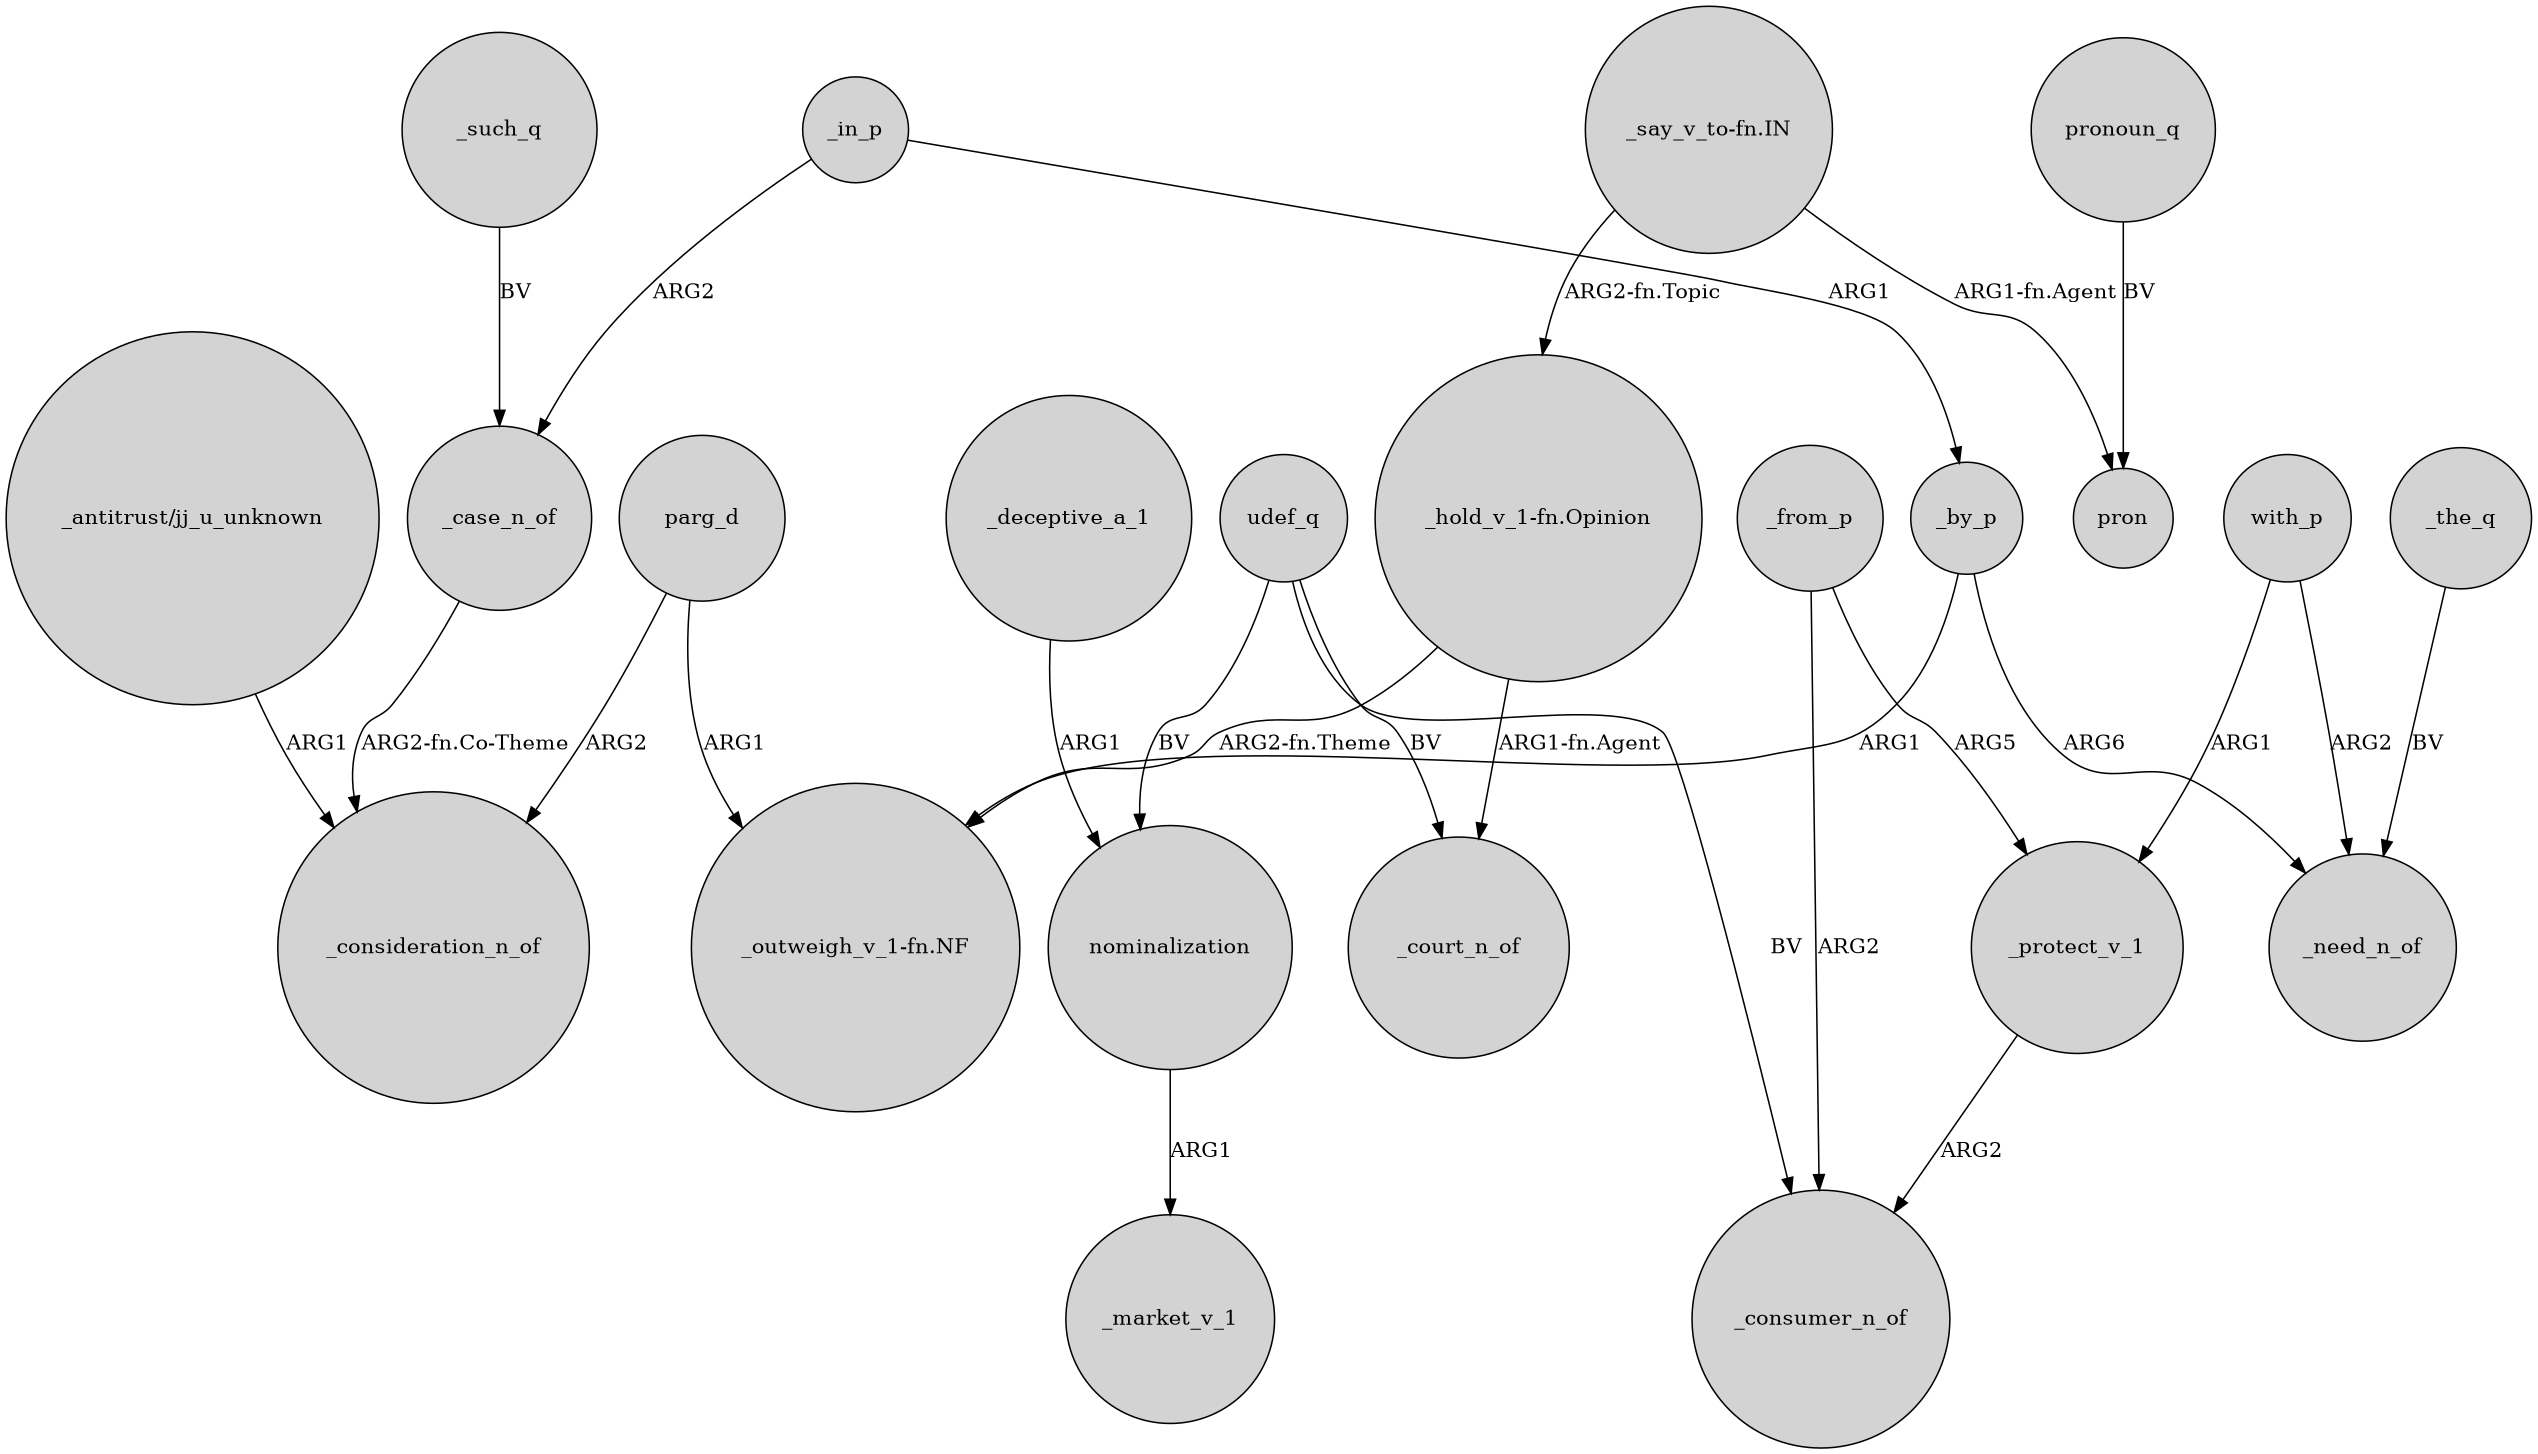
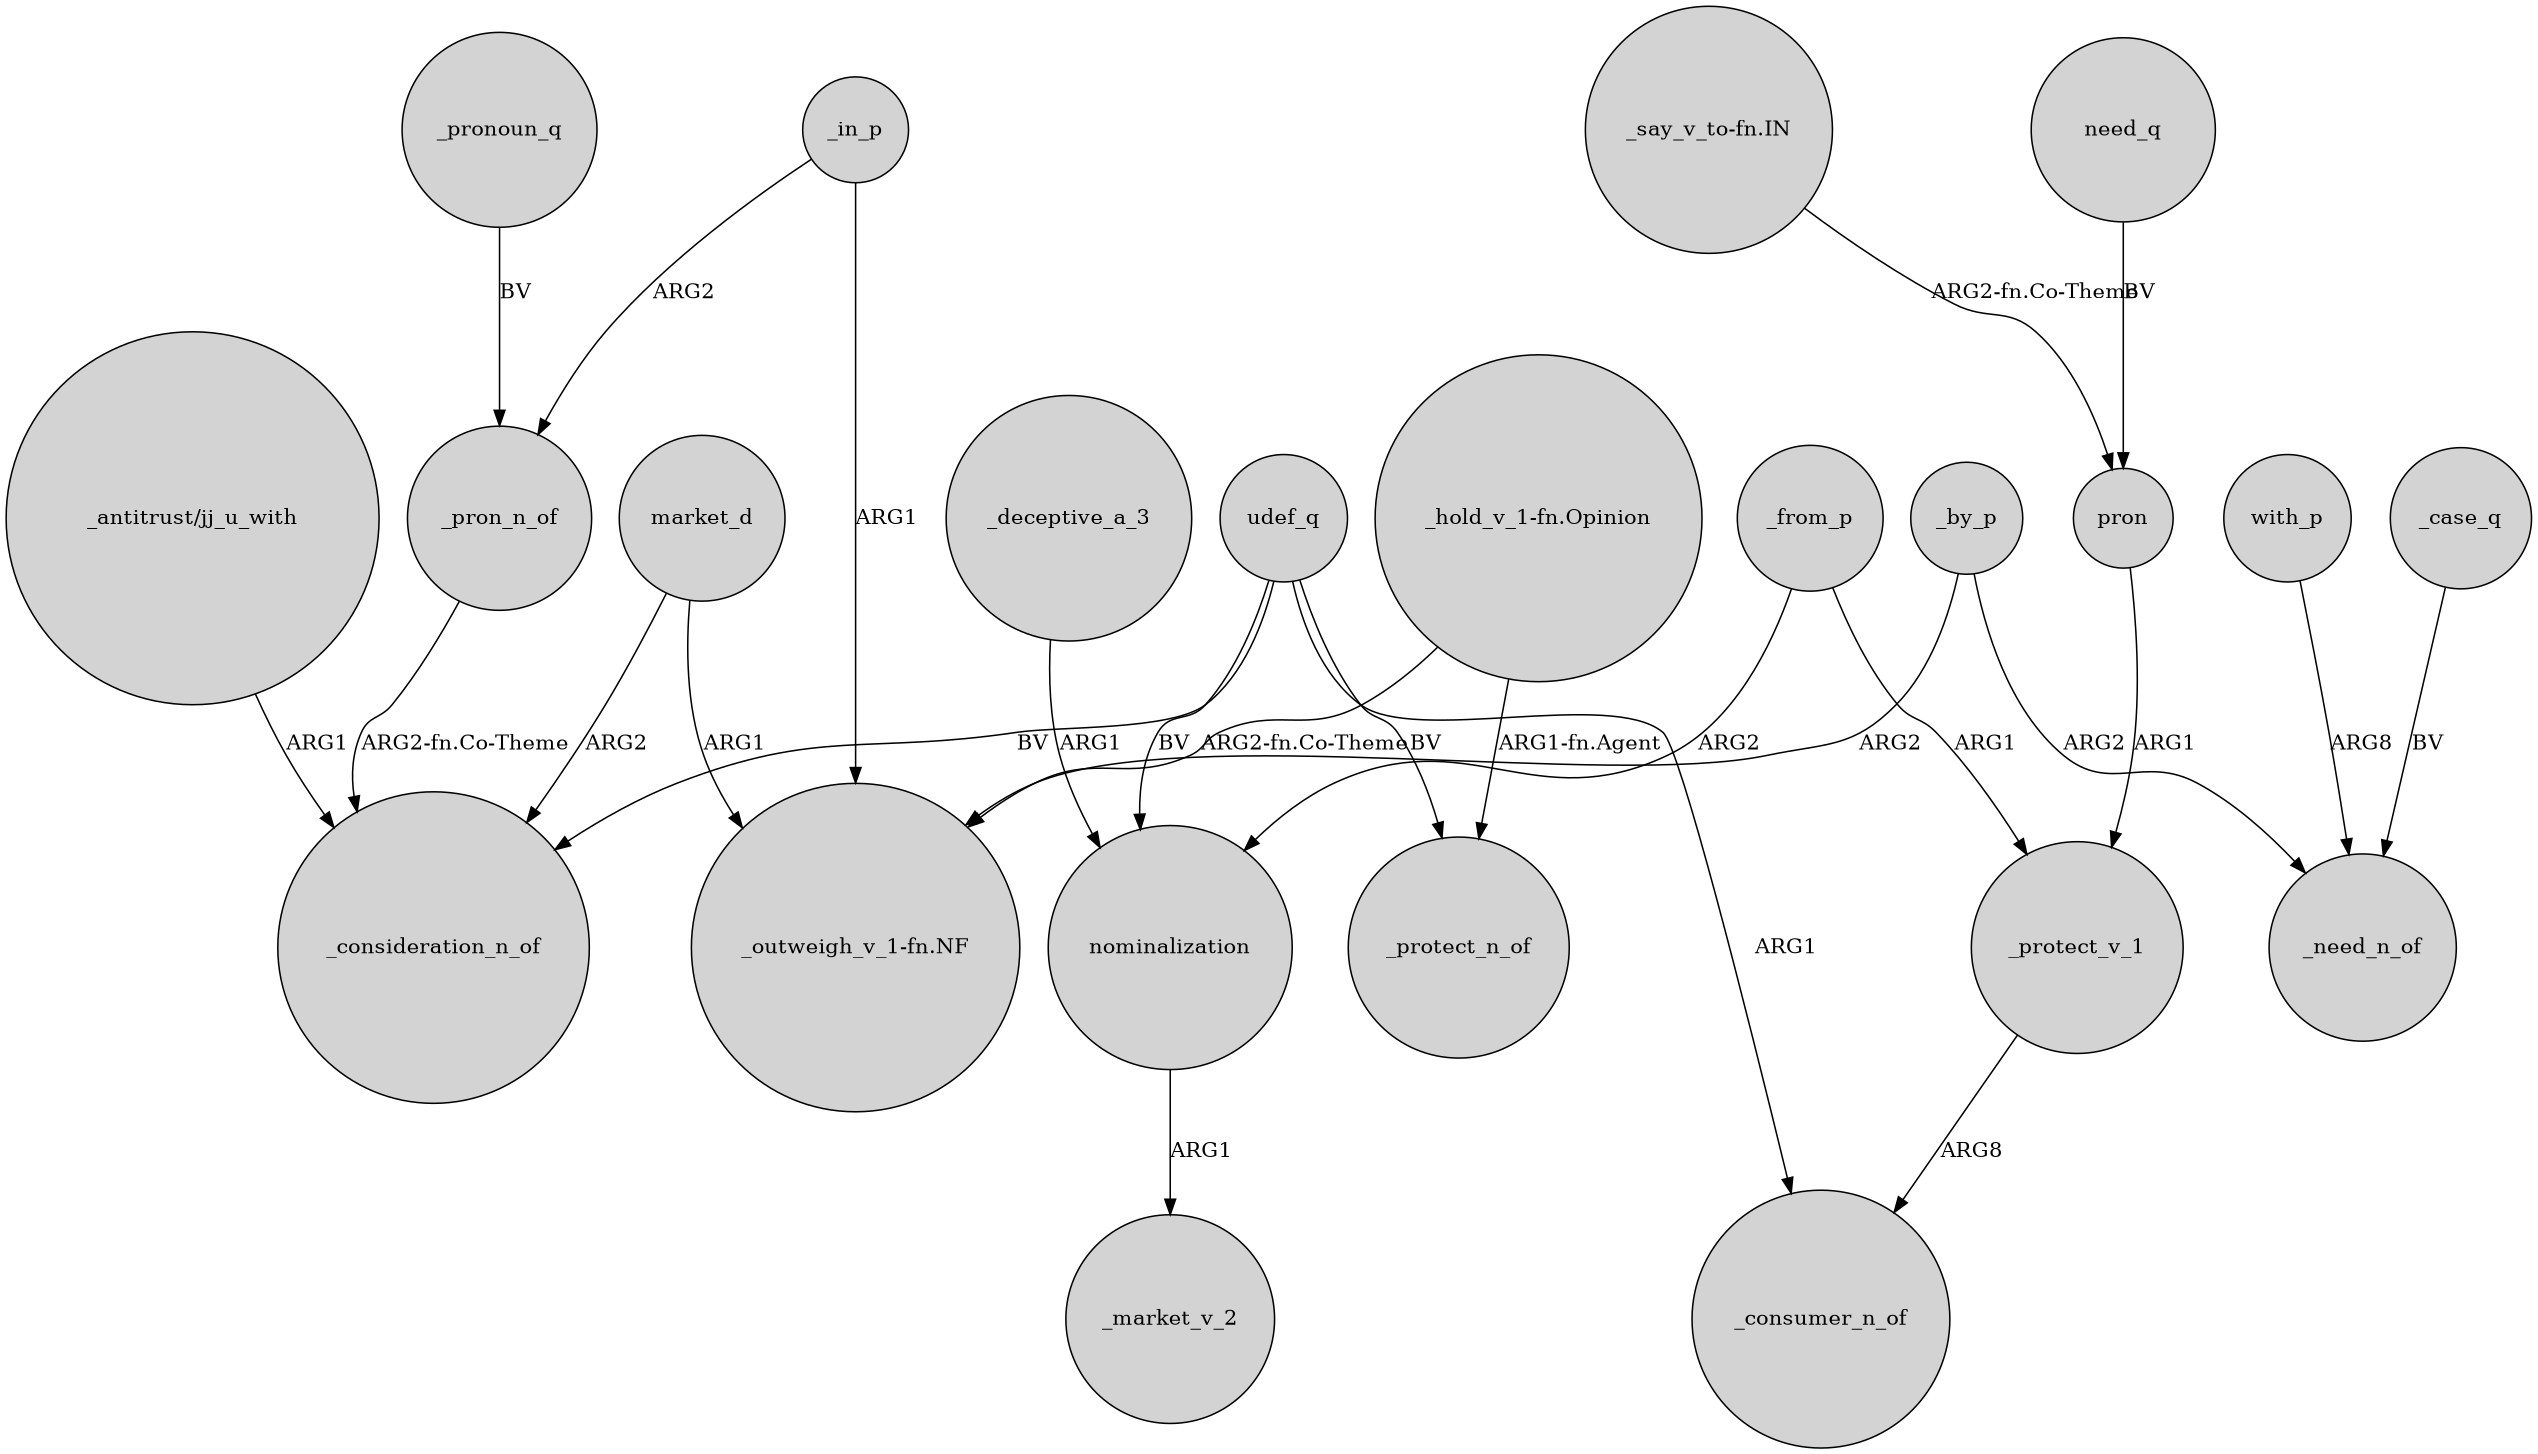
node "_such_q": label "_such_q" -> "_pronoun_q"
node "pronoun_q": label "pronoun_q" -> "need_q"
edge "_in_p" -> "_by_p": now "_in_p" -> "_outweigh_v_1-fn.NF"
edge "_say_v_to-fn.IN" -> "_hold_v_1-fn.Opinion": removed, label "ARG2-fn.Topic"
edge "_say_v_to-fn.IN" -> "pron": label "ARG1-fn.Agent" -> "ARG2-fn.Co-Theme"
node "_antitrust/jj_u_unknown": label "_antitrust/jj_u_unknown" -> "_antitrust/jj_u_with"
node "_case_n_of": label "_case_n_of" -> "_pron_n_of"
node "parg_d": label "parg_d" -> "market_d"
node "_deceptive_a_1": label "_deceptive_a_1" -> "_deceptive_a_3"
node "_the_q": label "_the_q" -> "_case_q"
edge "with_p" -> "_protect_v_1": now "pron" -> "_protect_v_1"
edge "udef_q" -> "_consideration_n_of": added, label "BV"
edge "_hold_v_1-fn.Opinion" -> "_outweigh_v_1-fn.NF": label "ARG2-fn.Theme" -> "ARG2-fn.Co-Theme"
edge "_by_p" -> "_outweigh_v_1-fn.NF": label "ARG1" -> "ARG2"
edge "_from_p" -> "_protect_v_1": label "ARG5" -> "ARG1"
edge "_by_p" -> "_need_n_of": label "ARG6" -> "ARG2"
edge "with_p" -> "_need_n_of": label "ARG2" -> "ARG8"
edge "_from_p" -> "_consumer_n_of": now "_from_p" -> "nominalization"
node "_court_n_of": label "_court_n_of" -> "_protect_n_of"
edge "udef_q" -> "_consumer_n_of": label "BV" -> "ARG1"
edge "_protect_v_1" -> "_consumer_n_of": label "ARG2" -> "ARG8"
node "_market_v_1": label "_market_v_1" -> "_market_v_2"
